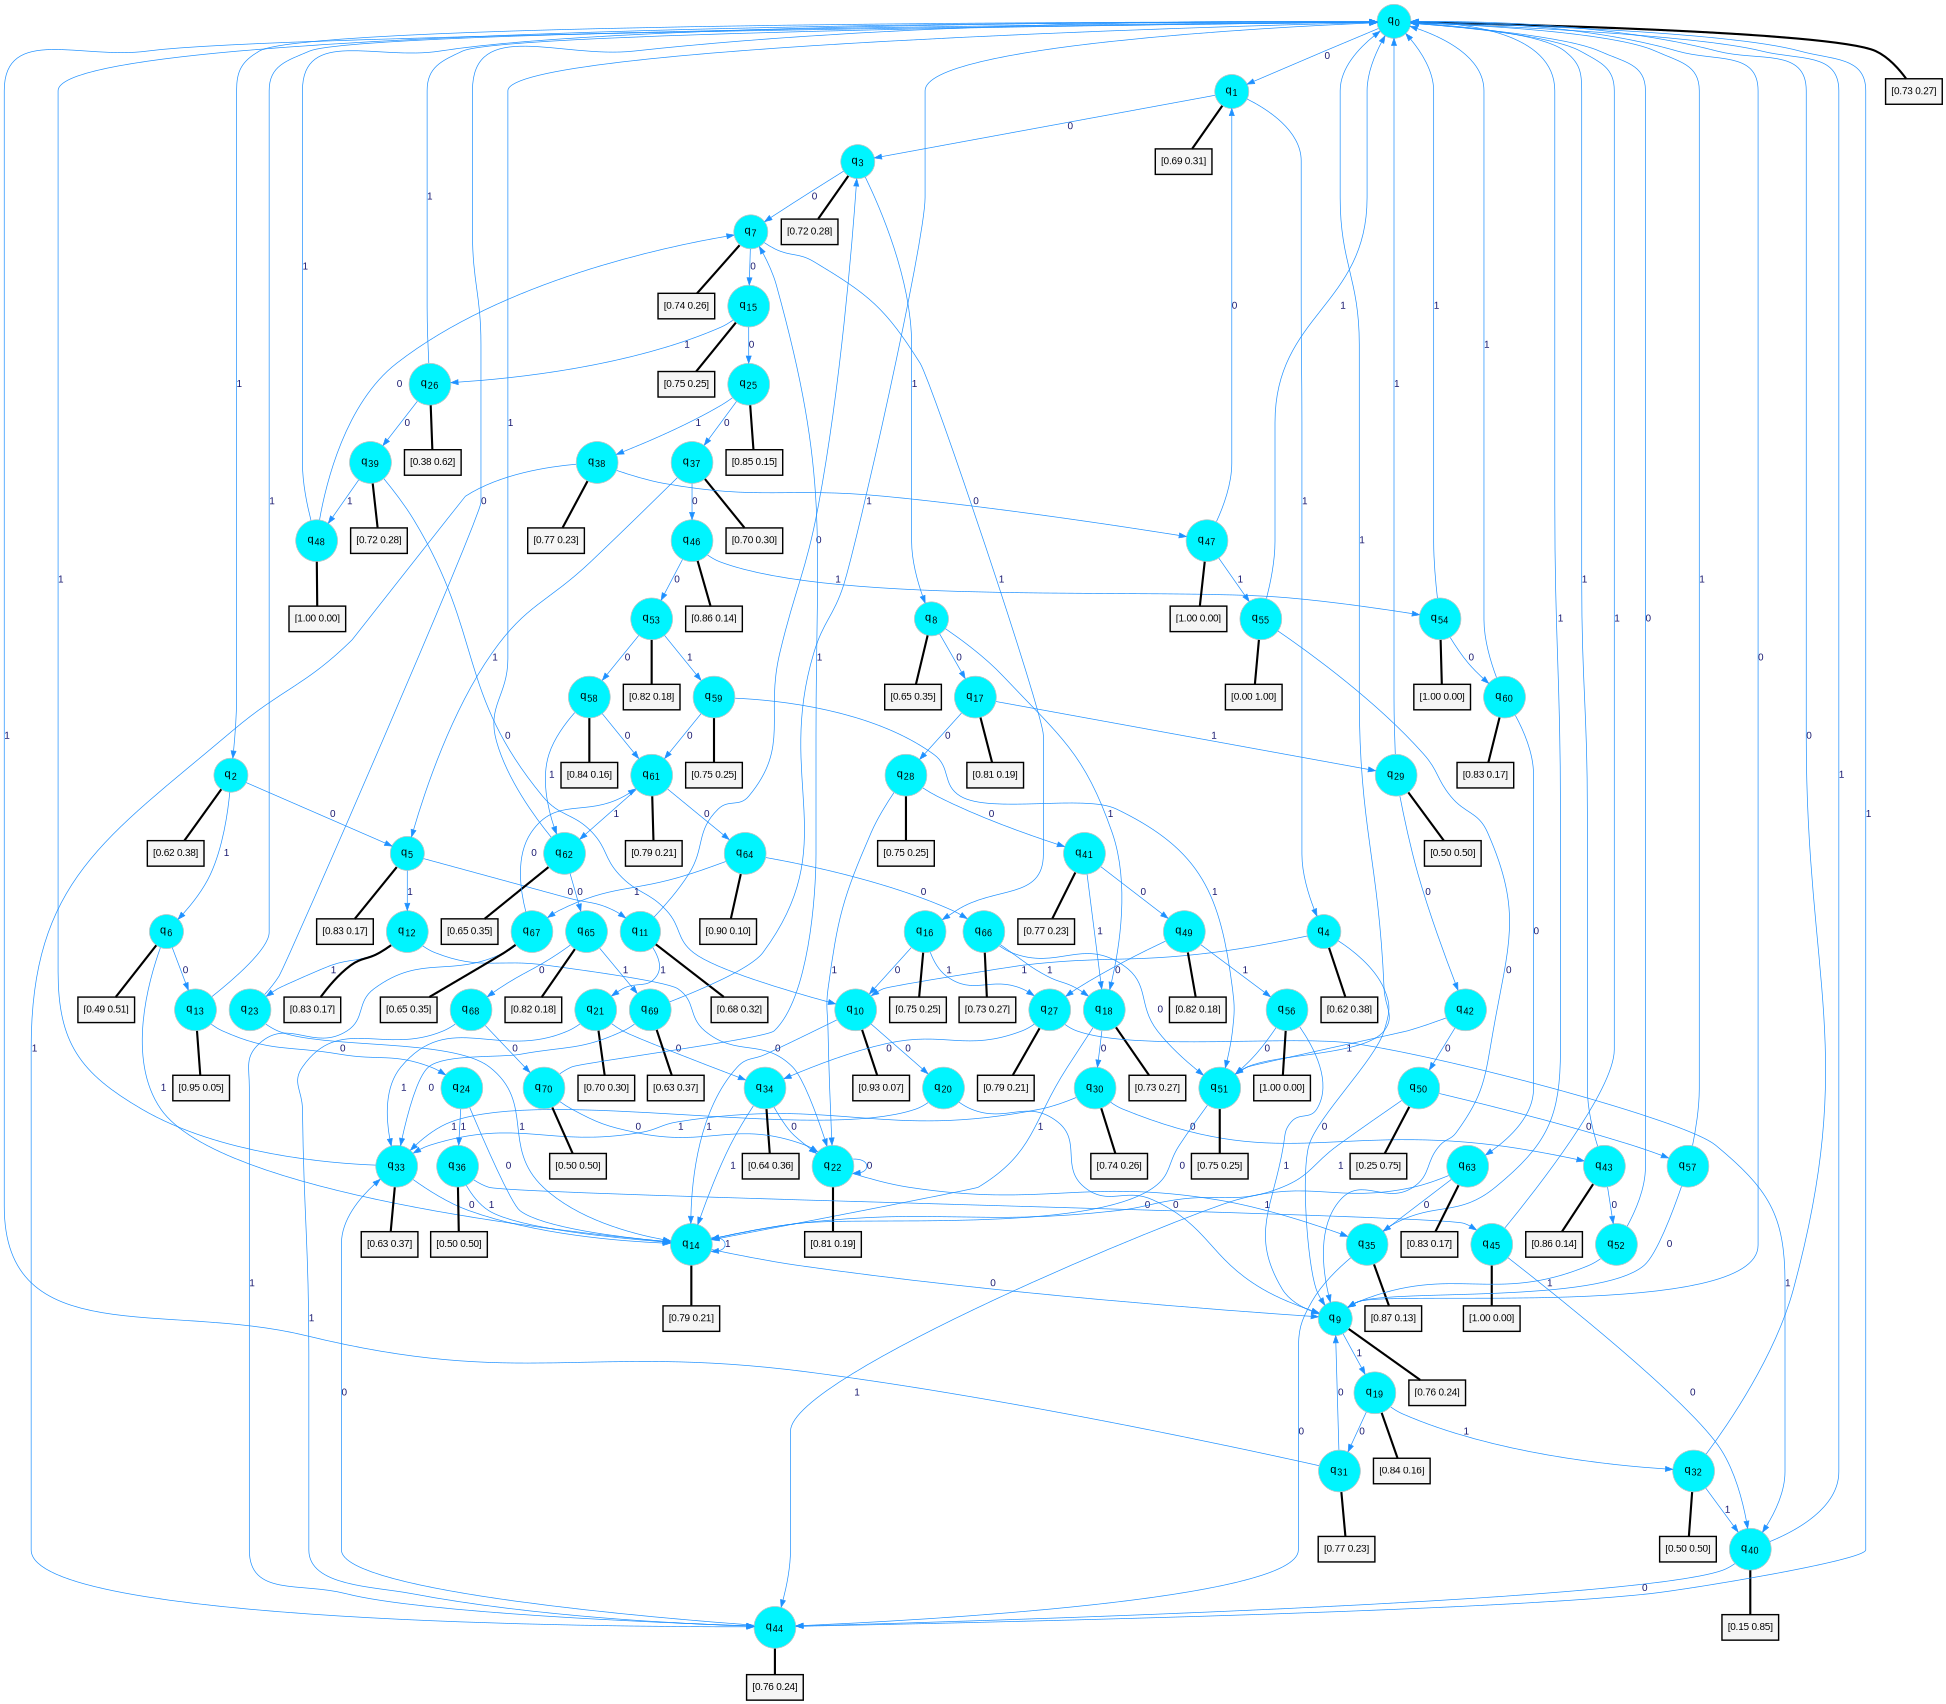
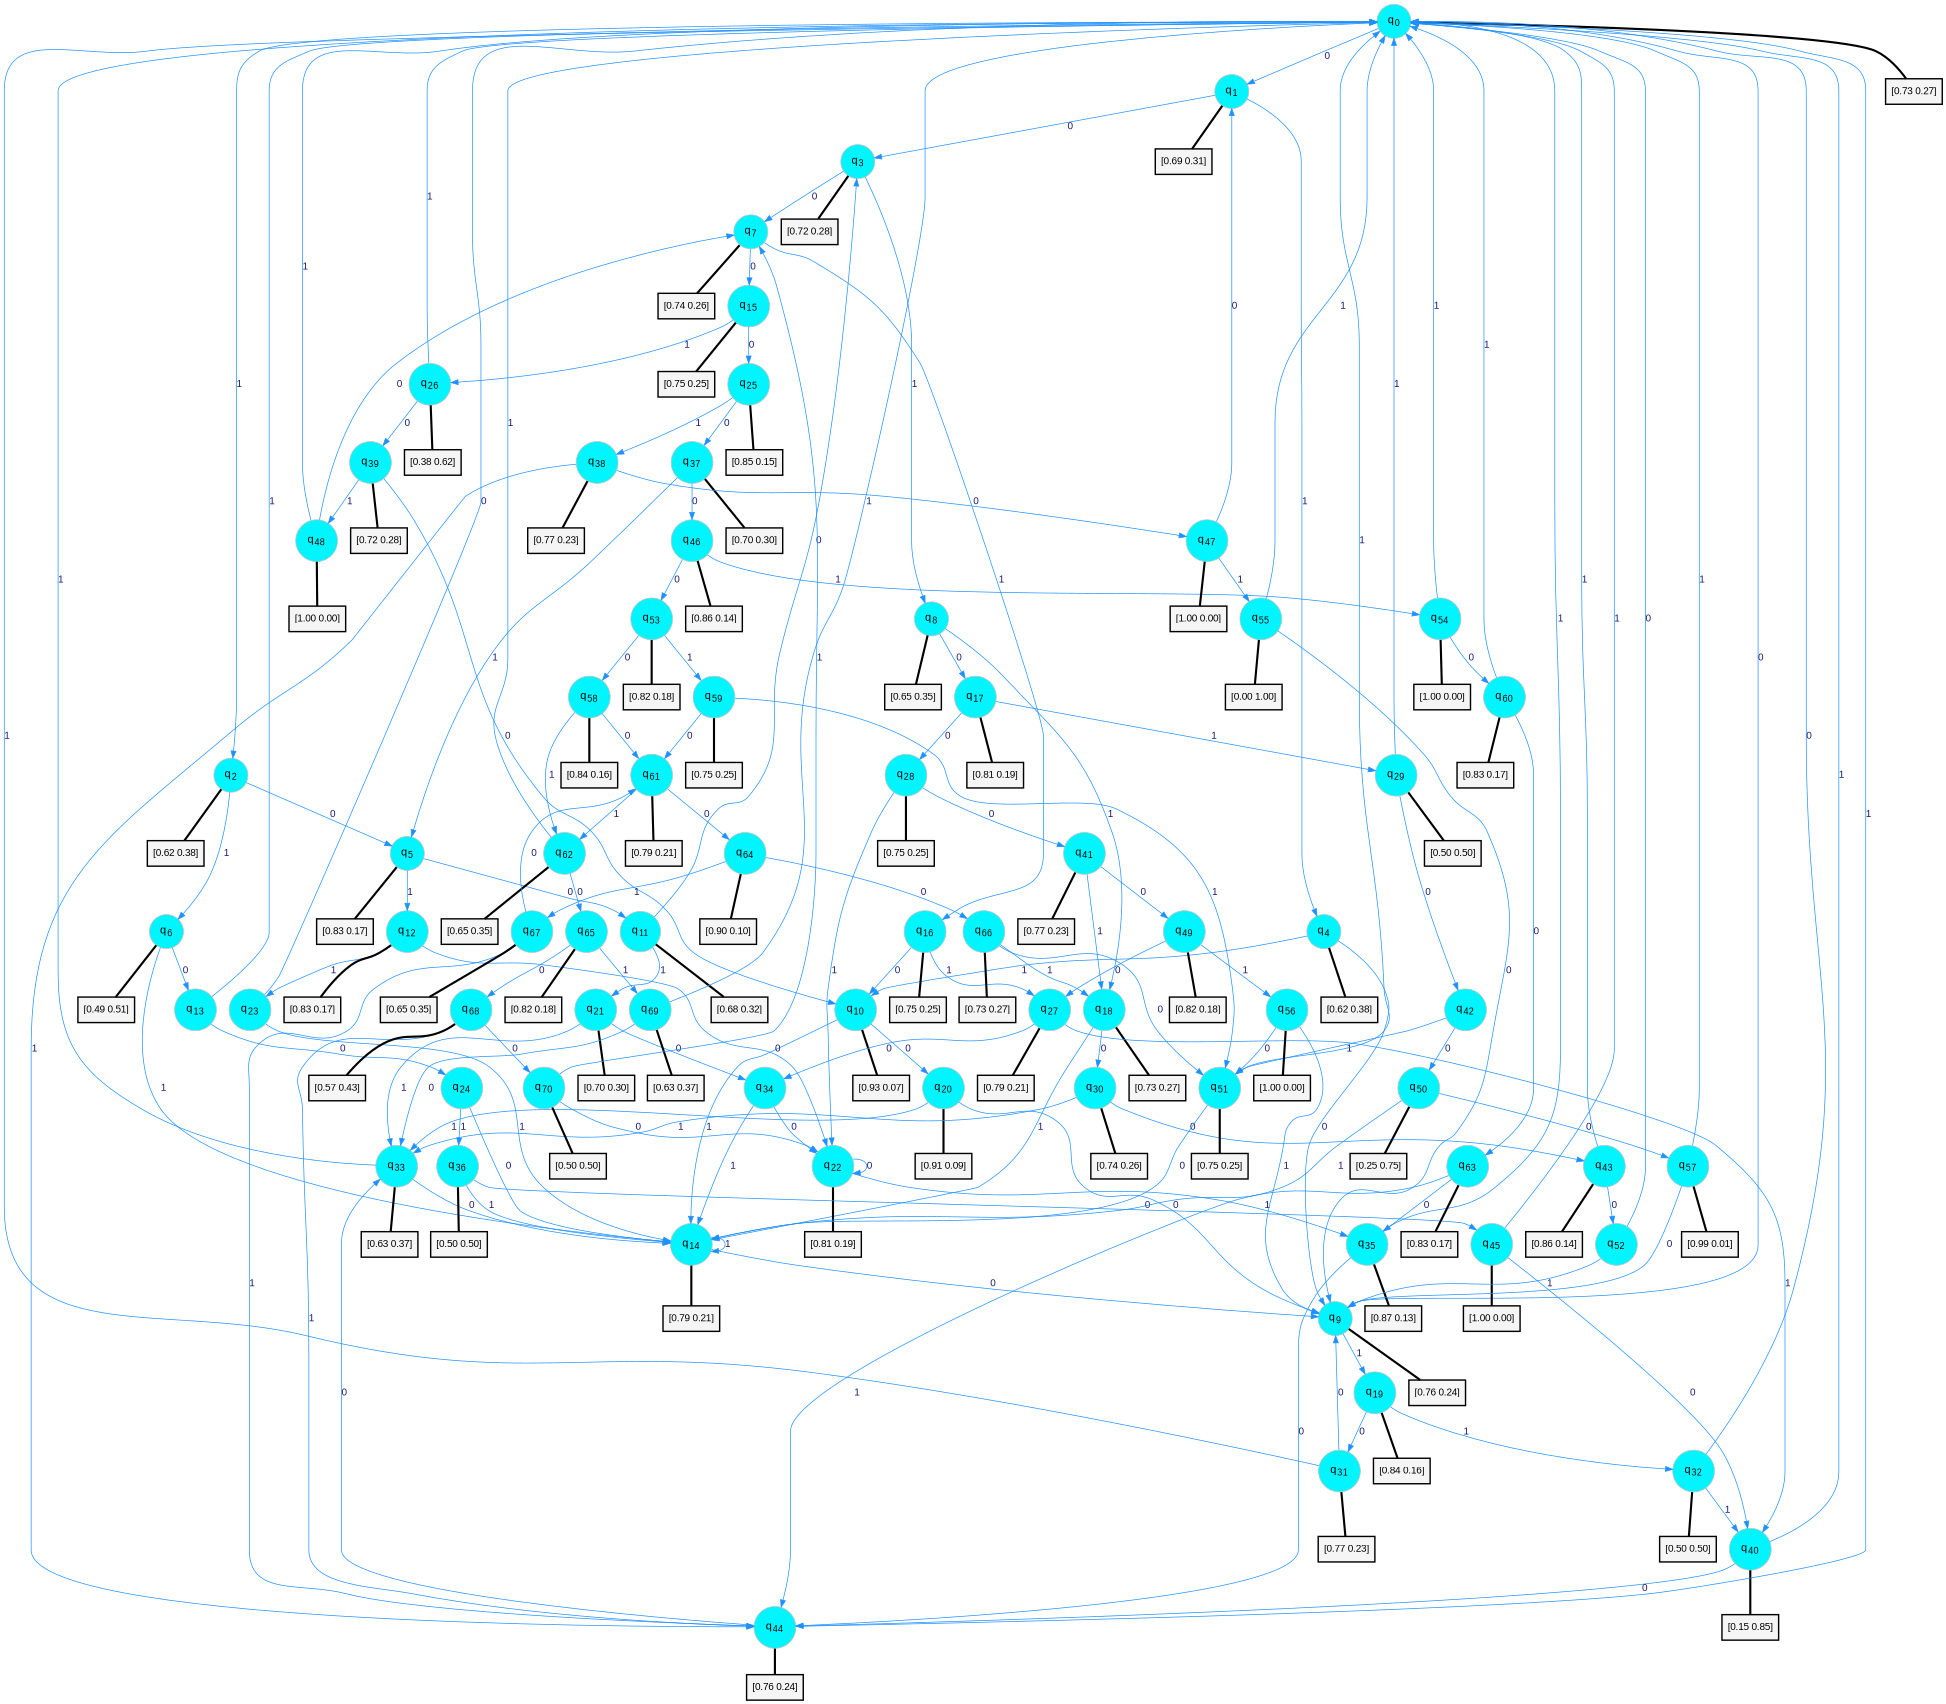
node "[0.95 0.05]": removed
node "[0.57 0.43]": added
node "[0.64 0.36]": removed
node "[0.91 0.09]": added
node "[0.99 0.01]": added
